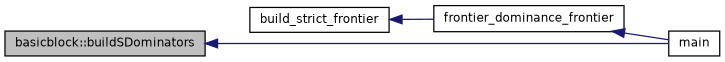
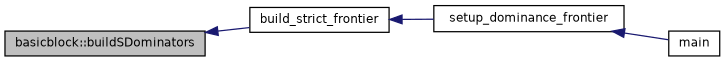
node "frontier_dominance_frontier": label "frontier_dominance_frontier" -> "setup_dominance_frontier"
edge "main" -> "basicblock::buildSDominators": now "build_strict_frontier" -> "basicblock::buildSDominators"
